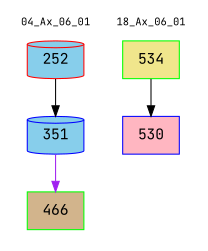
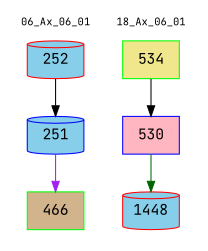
cluster "04_Ax_06_01": label "04_Ax_06_01" -> "06_Ax_06_01"
node "351": label "351" -> "251"
node "1448": added
